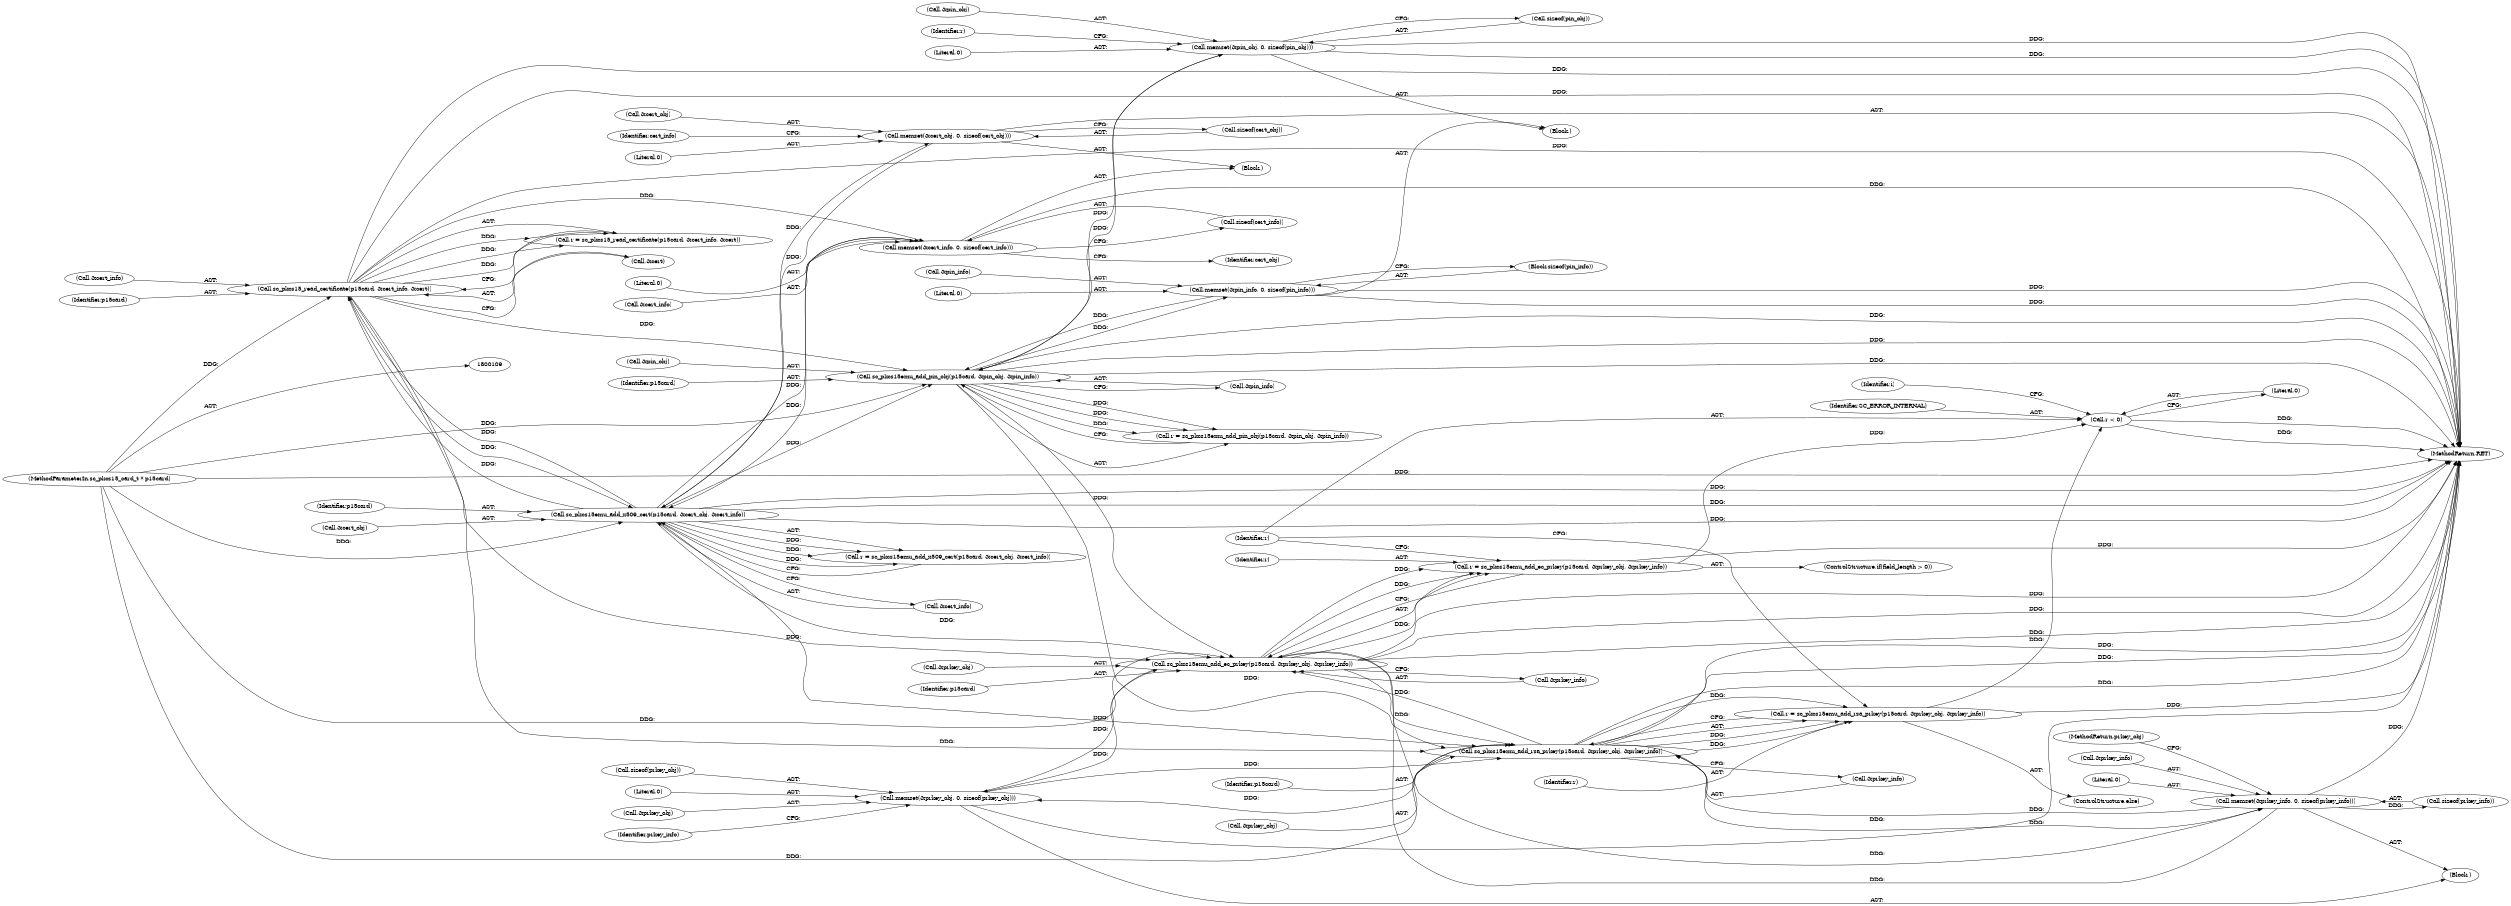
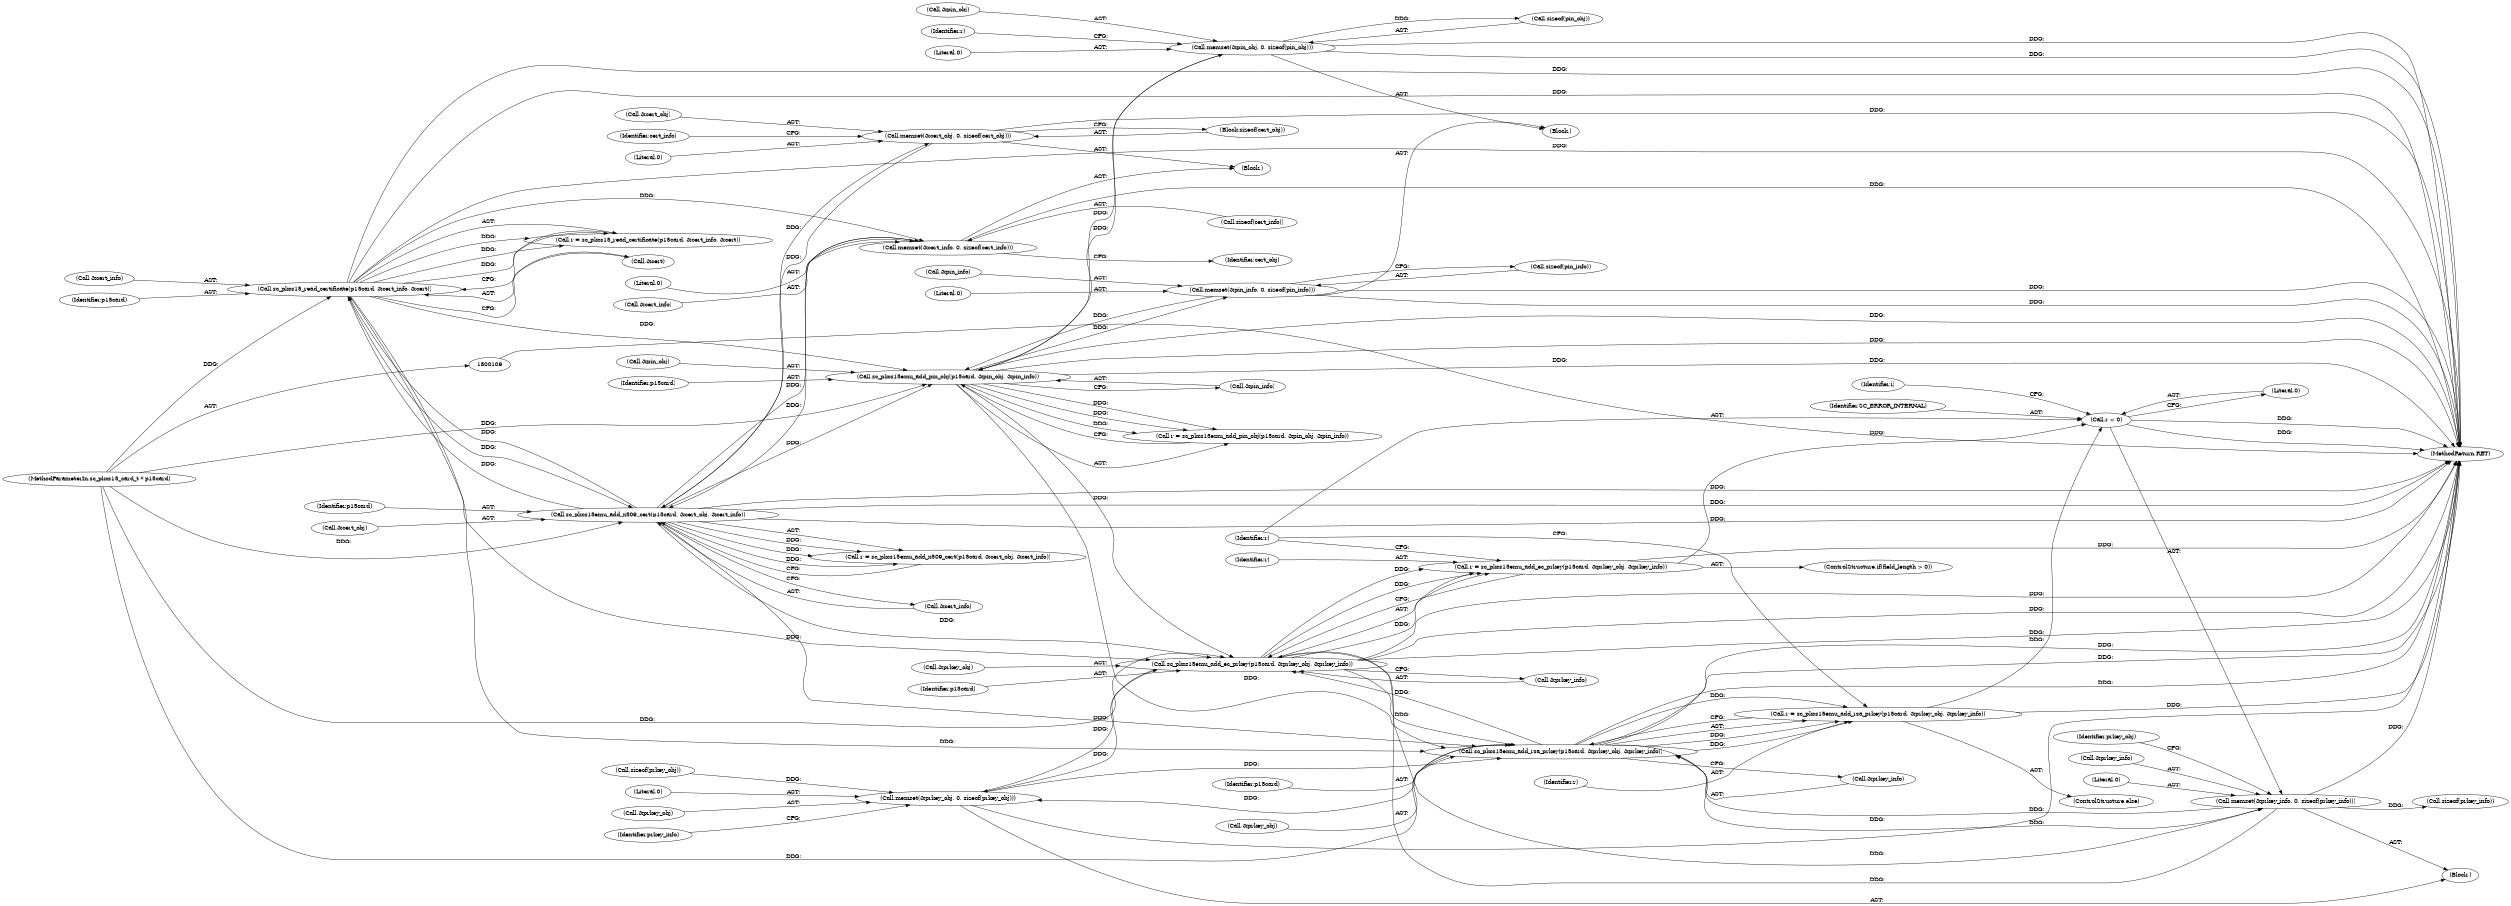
edge "(Call,memset(&pin_obj, 0, sizeof(pin_obj)))" -> "(Call,sizeof(pin_obj))": label "CFG: " -> "DDG: "
edge "(Call,memset(&cert_obj, 0, sizeof(cert_obj)))" -> "(MethodReturn,RET)": label "AST: " -> "DDG: "
node "(Call,sizeof(cert_obj))": label "(Call,sizeof(cert_obj))" -> "(Block,sizeof(cert_obj))"
edge "(Call,memset(&cert_info, 0, sizeof(cert_info)))" -> "(Call,sizeof(cert_info))": removed, label "CFG:"
node "(Block,sizeof(pin_info))": label "(Block,sizeof(pin_info))" -> "(Call,sizeof(pin_info))"
edge "(MethodParameterIn,sc_pkcs15_card_t * p15card)" -> "(MethodReturn,RET)": now "1800109" -> "(MethodReturn,RET)"
node "(MethodReturn,prkey_obj)": label "(MethodReturn,prkey_obj)" -> "(Identifier,prkey_obj)"
edge "(Call,sizeof(prkey_obj))" -> "(Call,memset(&prkey_obj, 0, sizeof(prkey_obj)))": label "AST: " -> "DDG: "
edge "(Call,sizeof(prkey_info))" -> "(Call,memset(&prkey_info, 0, sizeof(prkey_info)))": now "(Call,r < 0)" -> "(Call,memset(&prkey_info, 0, sizeof(prkey_info)))"
